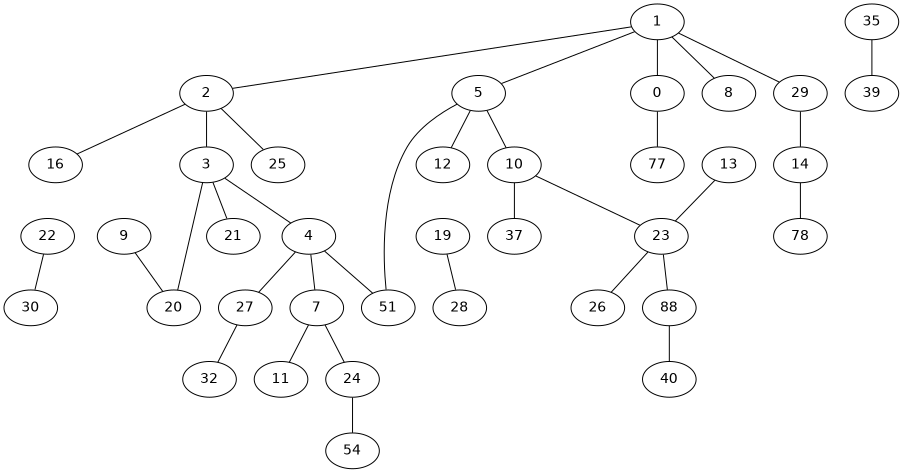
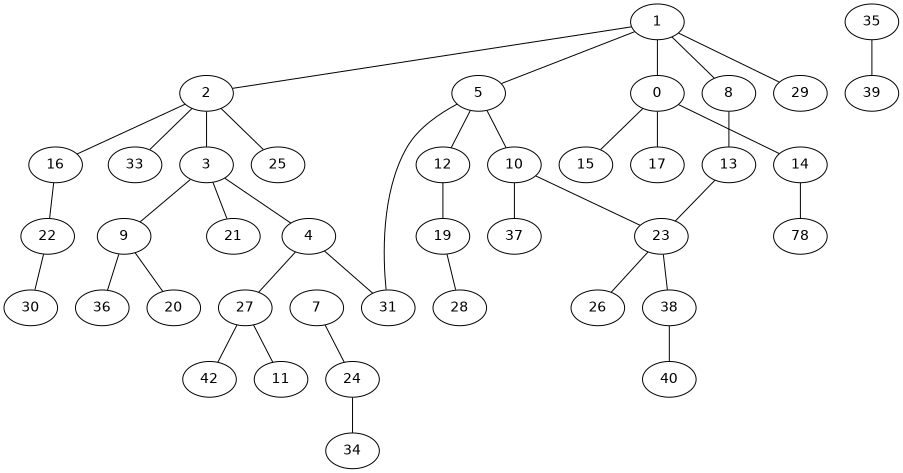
edge "8" -- "13": added
edge "29" -- "14": now "0" -- "14"
node "33": added
node "15": added
node "77": label "77" -> "17"
edge "16" -- "22": added
edge "12" -- "19": added
edge "3" -- "20": now "3" -- "9"
edge "4" -- "7": removed
node "36": added
node "51": label "51" -> "31"
node "88": label "88" -> "38"
edge "7" -- "11": now "27" -- "11"
node "32": label "32" -> "42"
node "54": label "54" -> "34"
